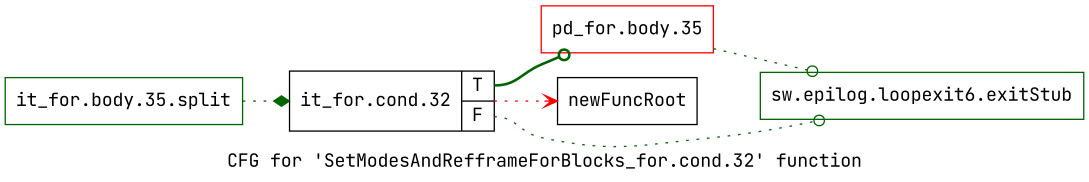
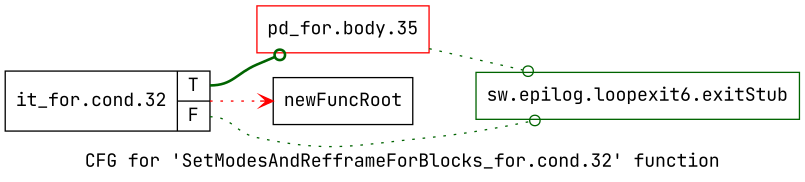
node "it_for.body.35.split": removed
